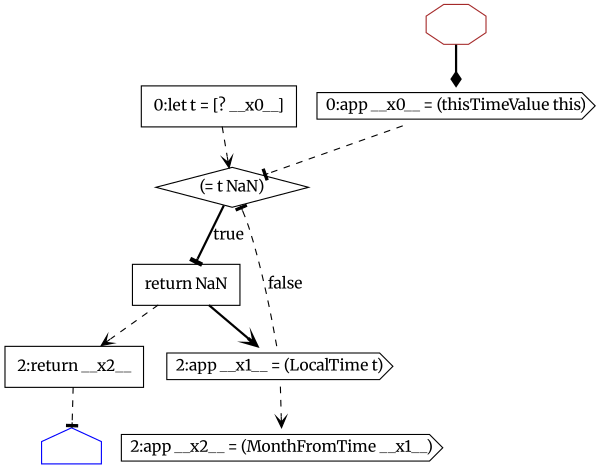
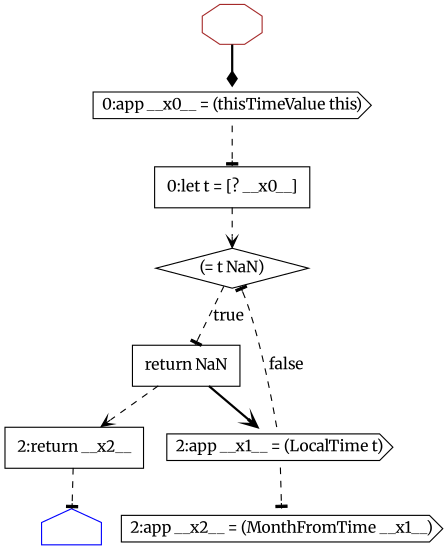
edge "0:app __x0__ = (thisTimeValue this)" -> "(= t NaN)": now "0:app __x0__ = (thisTimeValue this)" -> "0:let t = [? __x0__]"
edge "(= t NaN)" -> "return NaN": style bold -> dashed
edge "2:app __x1__ = (LocalTime t)" -> "2:app __x2__ = (MonthFromTime __x1__)": arrowhead vee -> tee
